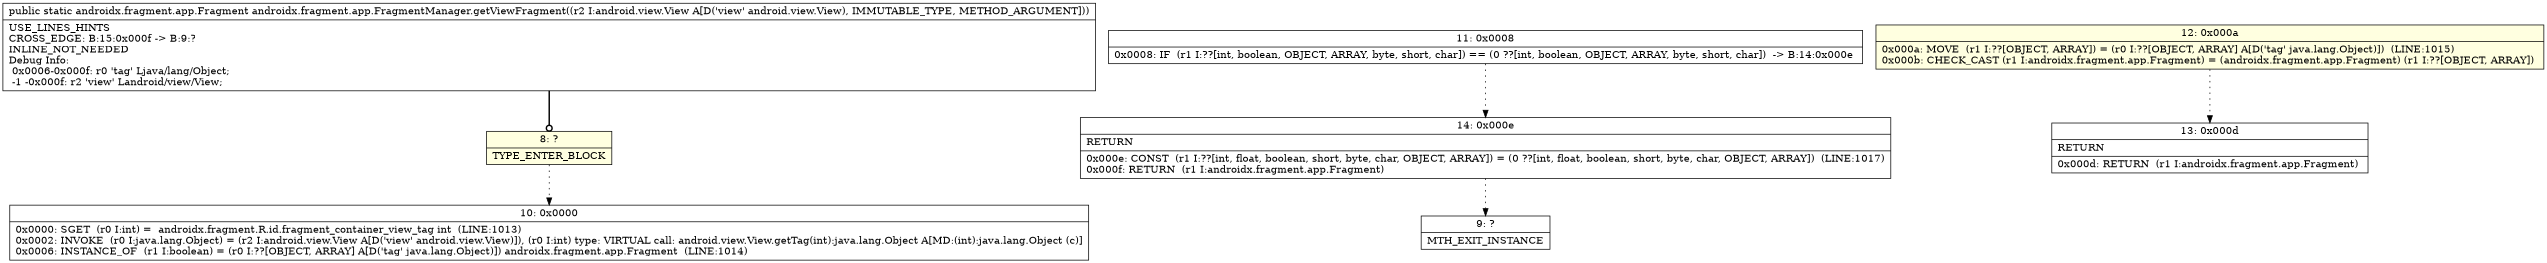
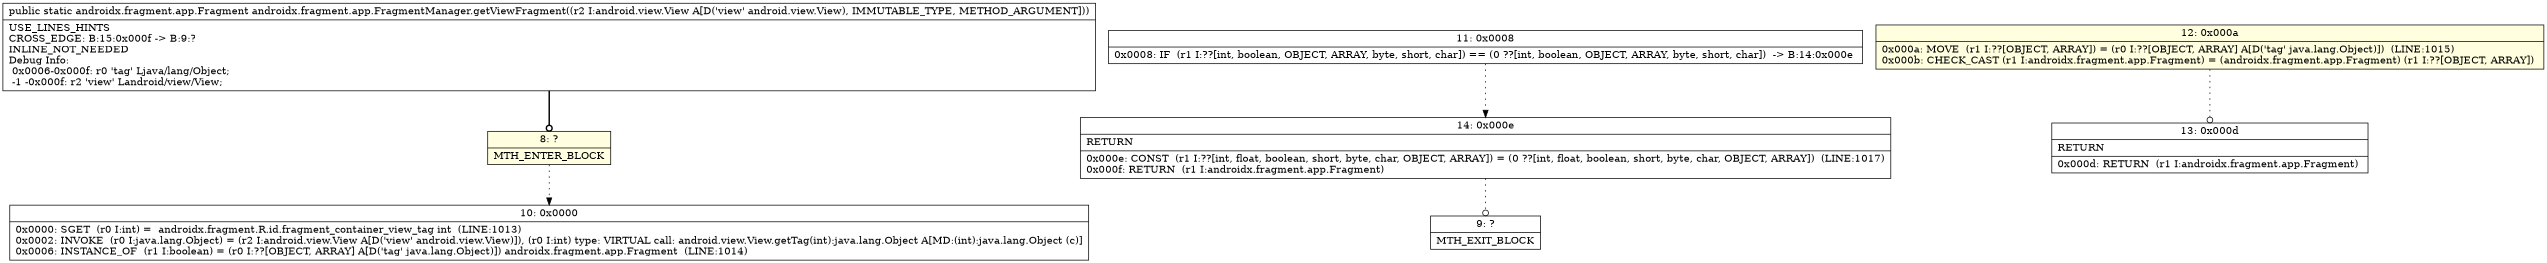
edge "12: 0x000a" -> "13: 0x000d": arrowhead normal -> odot
node "8: ?": text "TYPE_ENTER_BLOCK" -> "MTH_ENTER_BLOCK"
edge "14: 0x000e" -> "9: ?": arrowhead normal -> odot
node "9: ?": text "MTH_EXIT_INSTANCE" -> "MTH_EXIT_BLOCK"
